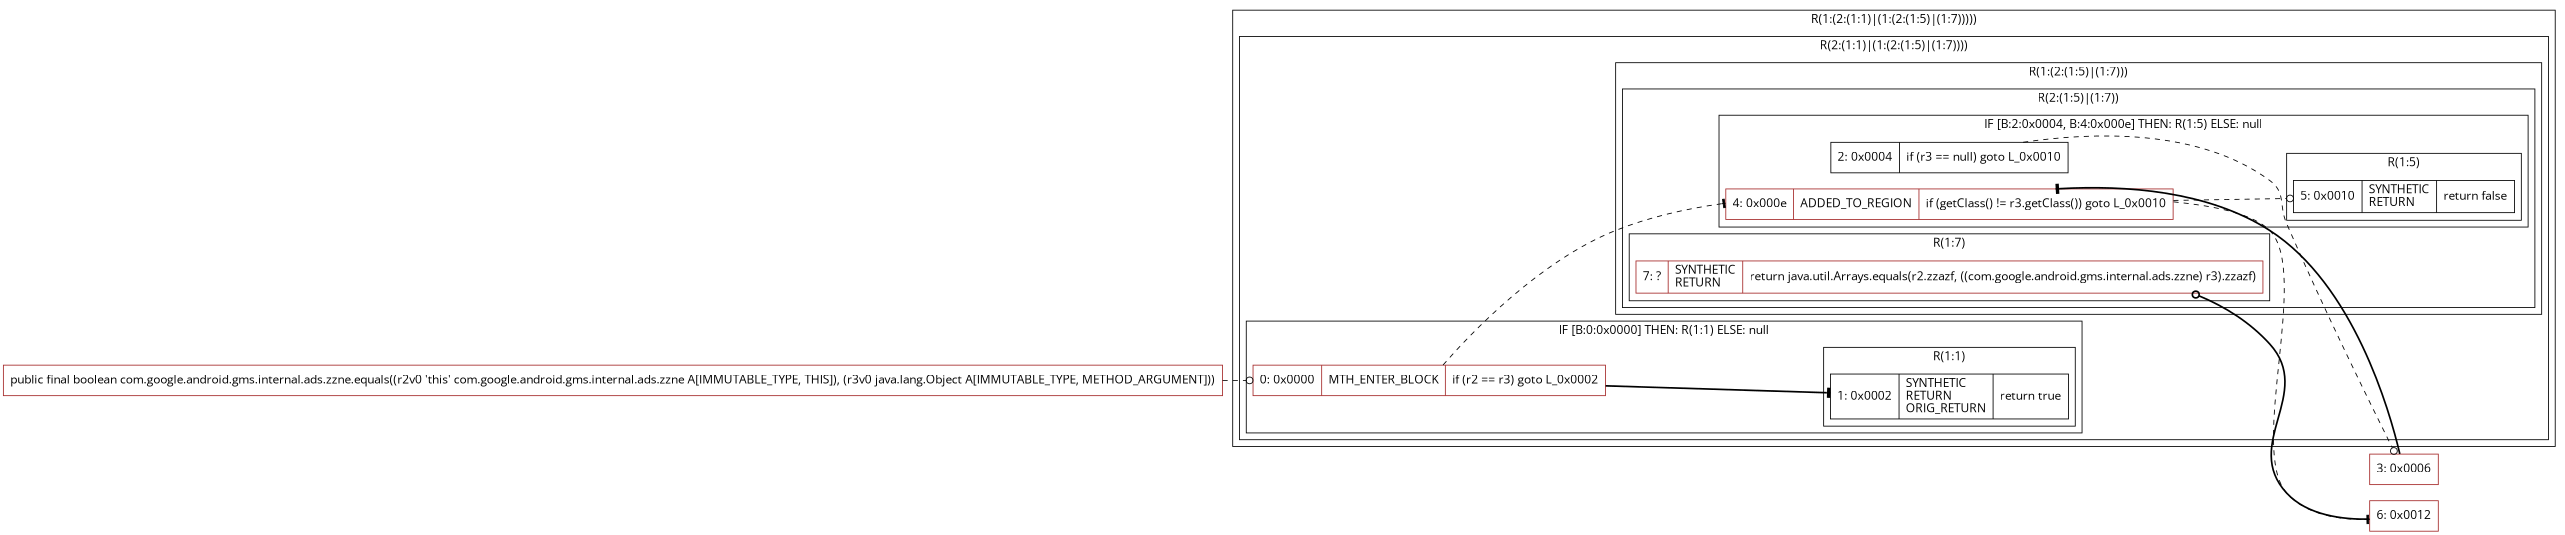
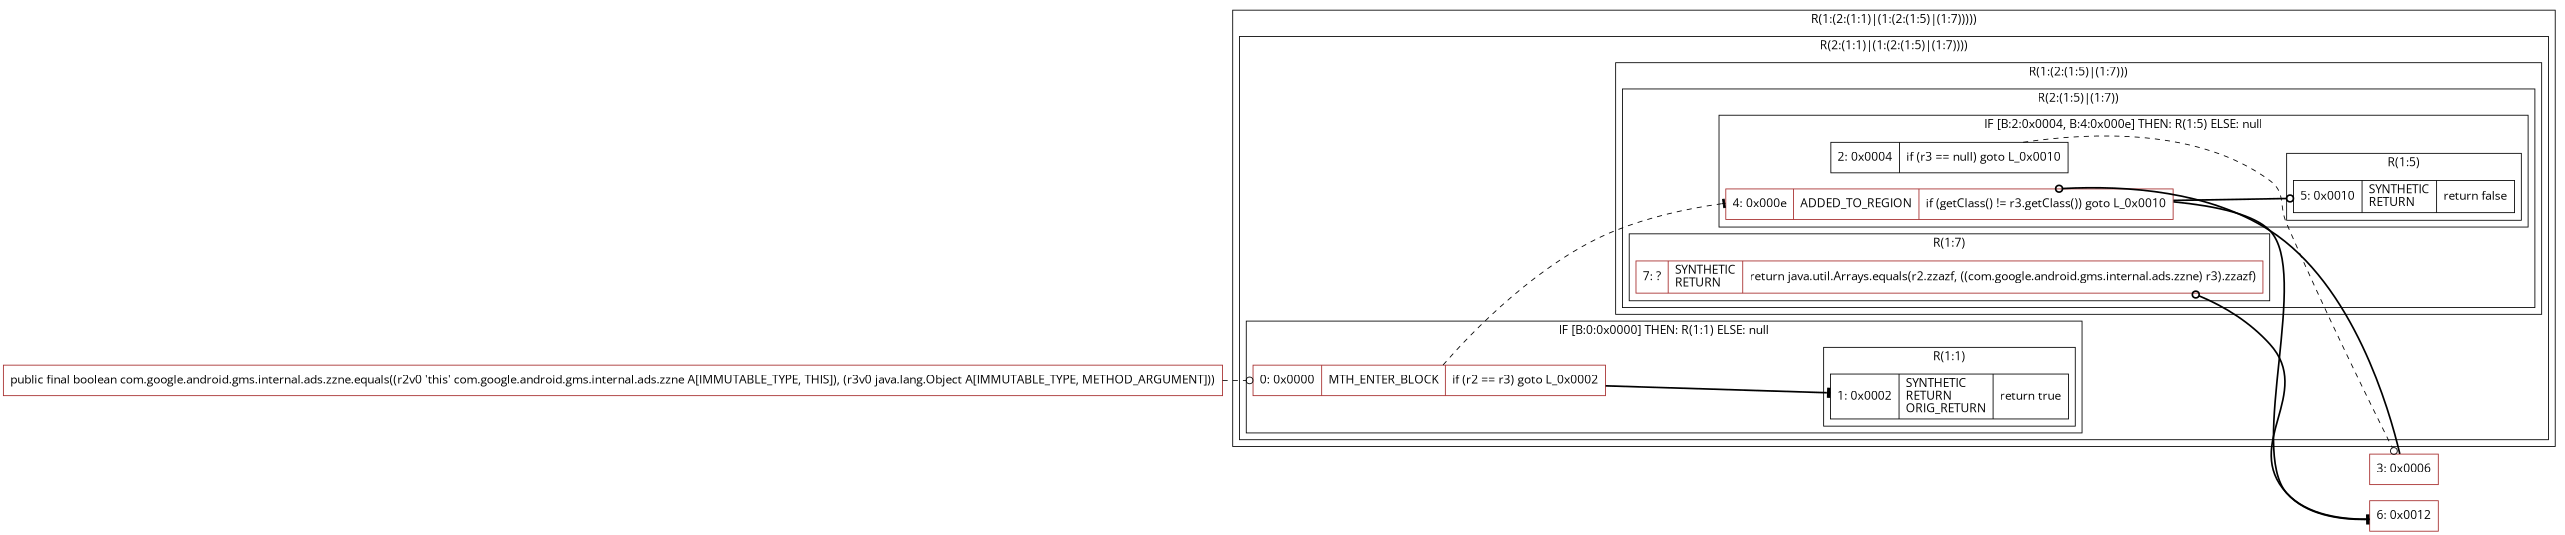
edge "4: 0x000e" -> "5: 0x0010": style dashed -> bold
edge "3: 0x0006" -> "4: 0x000e": arrowhead tee -> odot
edge "4: 0x000e" -> "6: 0x0012": style dashed -> bold
